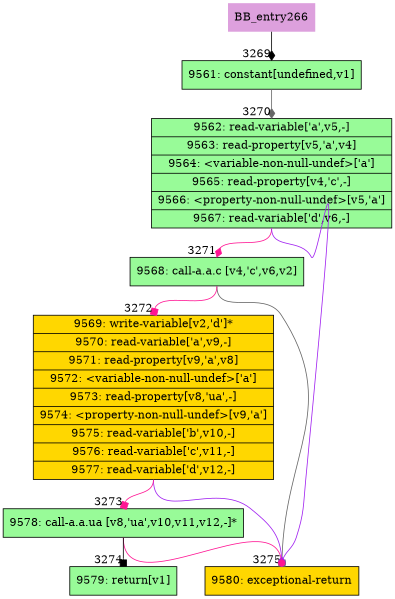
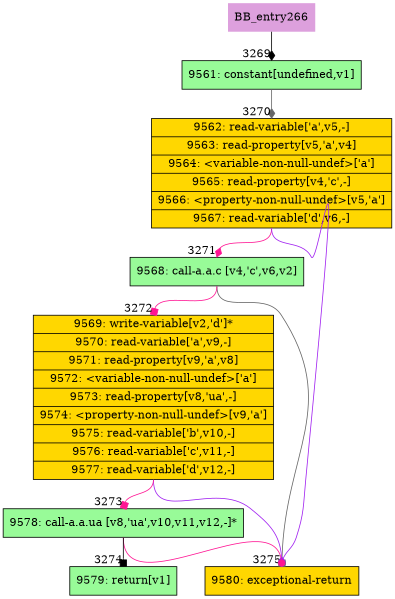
node "9562: read-variable['a',v5,-]": fillcolor palegreen -> gold
